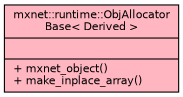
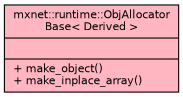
node "mxnet::runtime::ObjAllocator": text "+ mxnet_object()" -> "+ make_object()"
